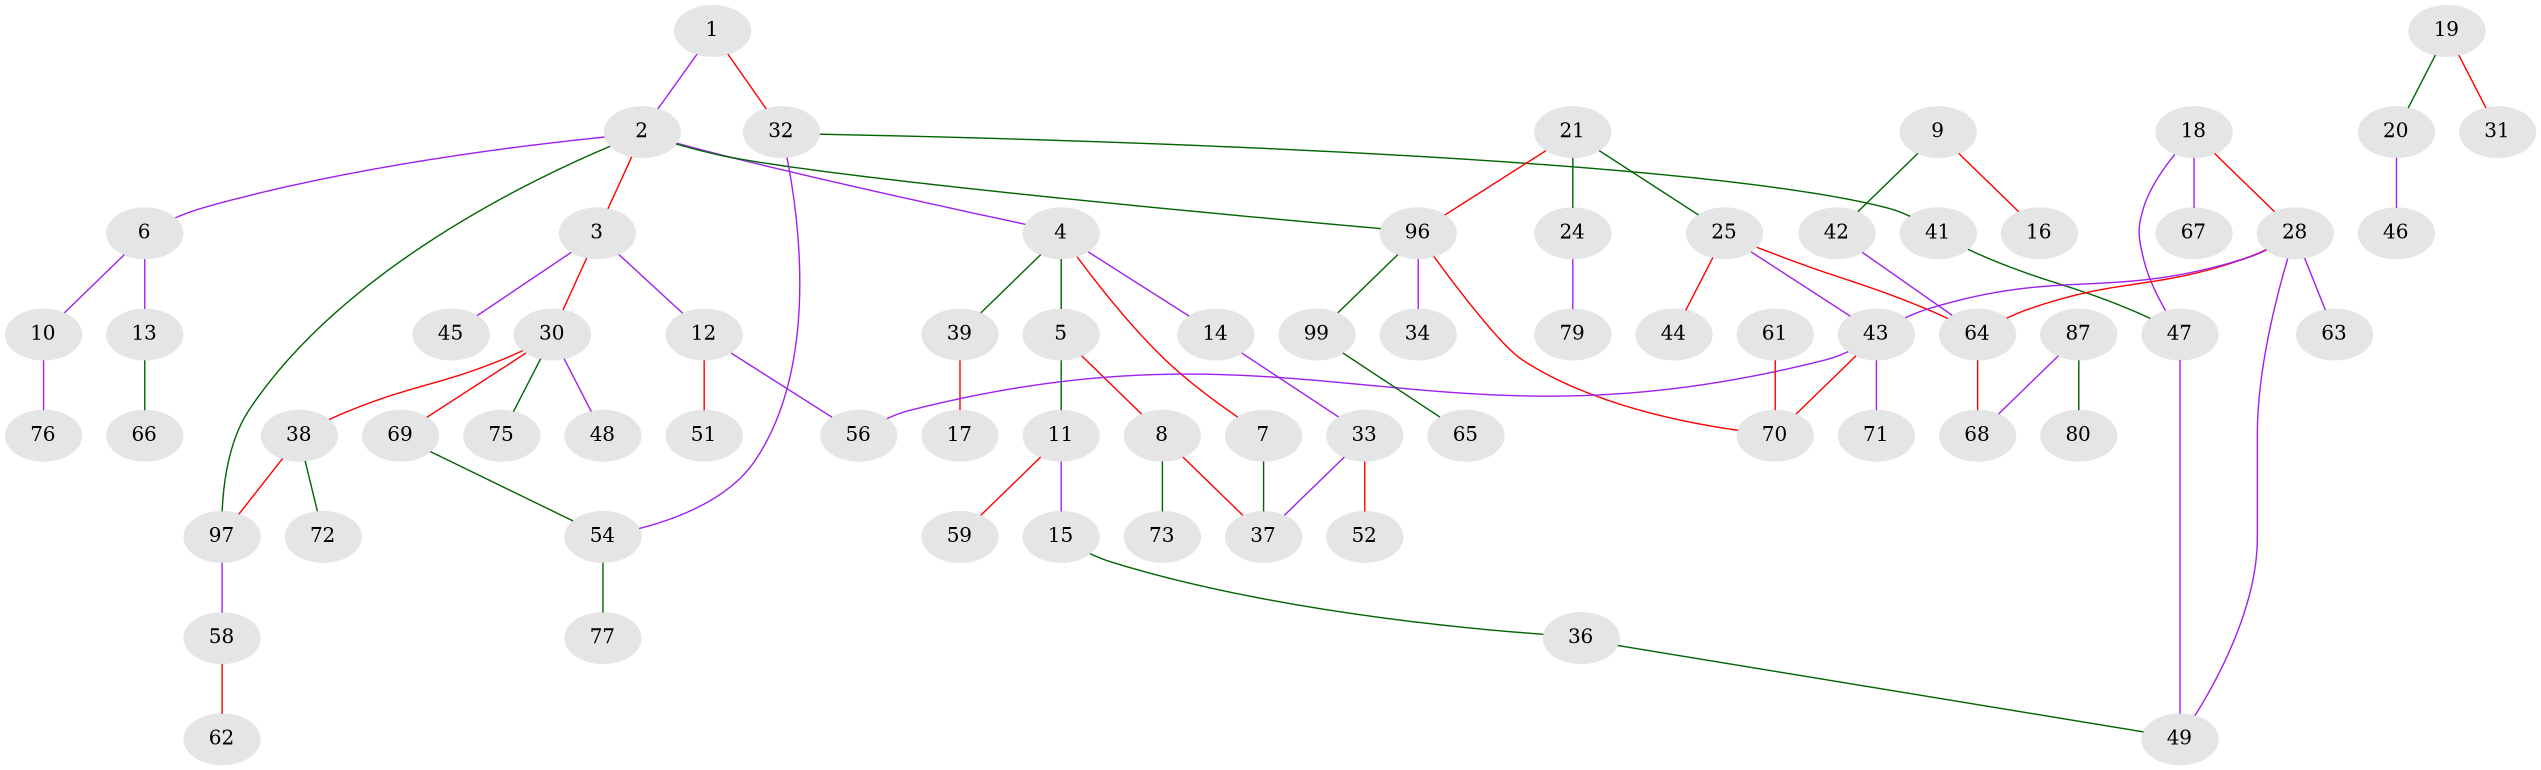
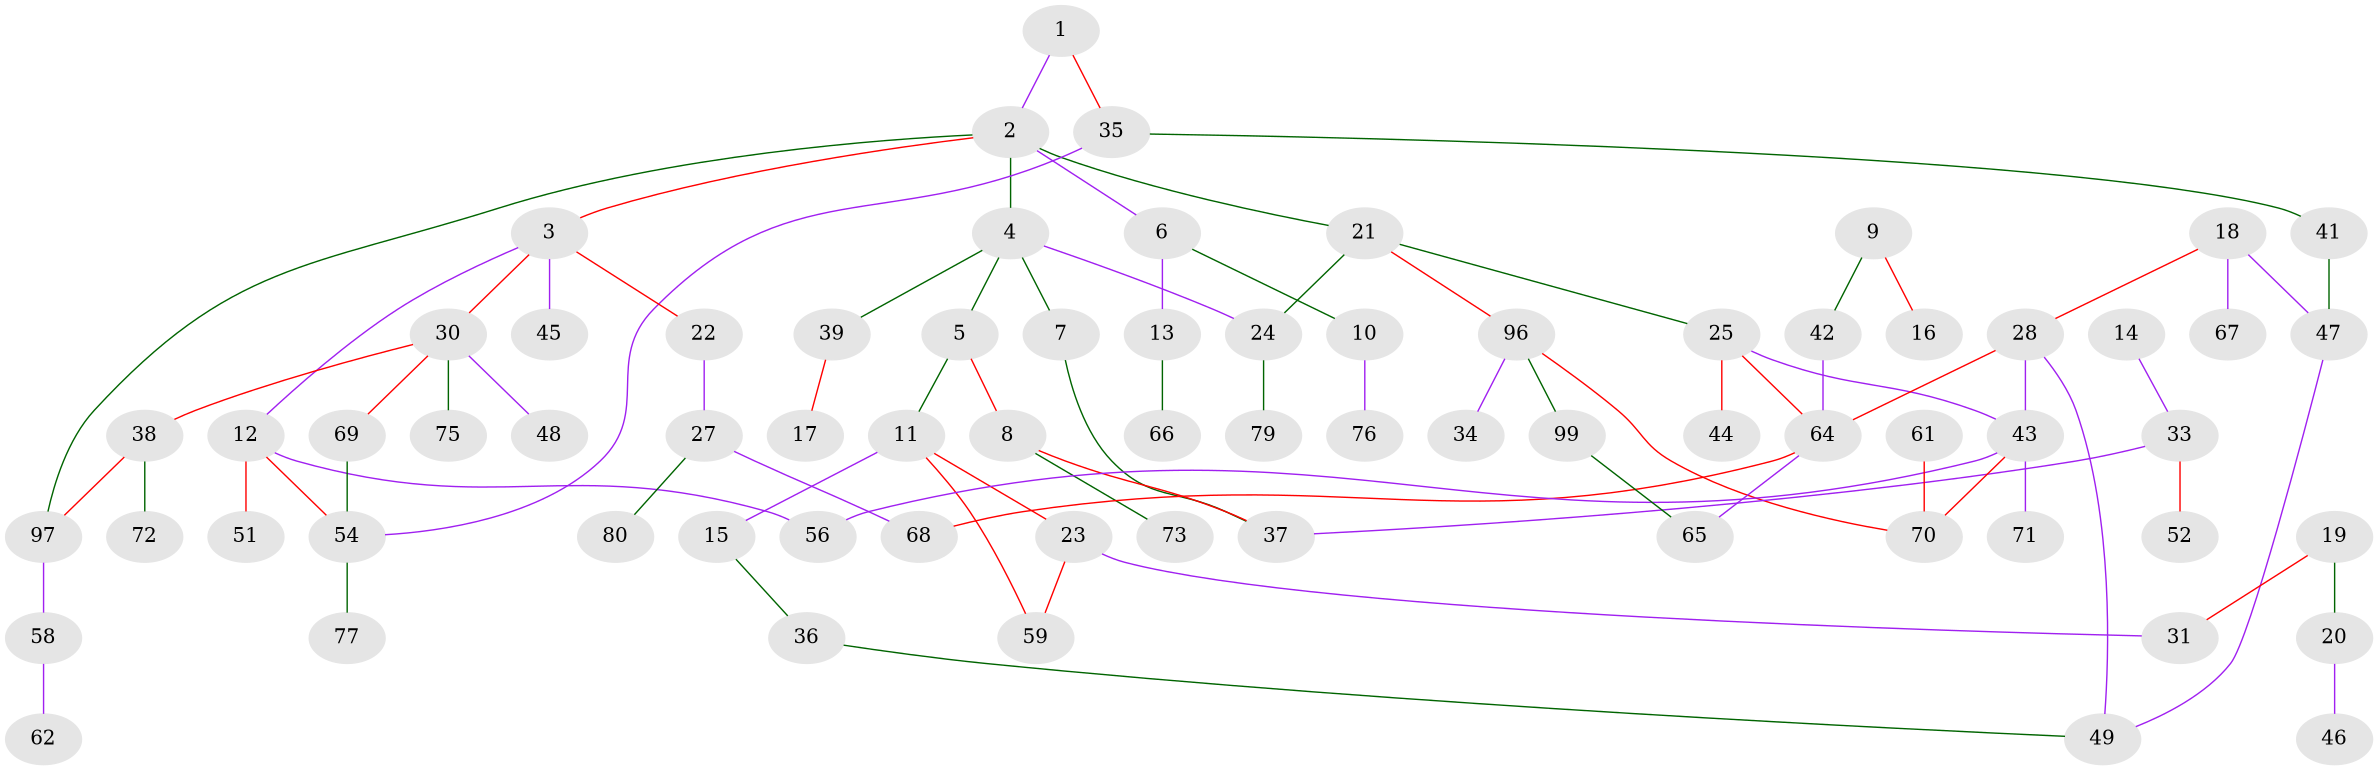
node "32": label "32" -> "35"
edge "2" -- "4": color purple -> darkgreen
edge "2" -- "96": now "2" -- "21"
edge "6" -- "10": color purple -> darkgreen
edge "4" -- "14": now "4" -- "24"
edge "24" -- "79": color purple -> darkgreen
node "22": added
node "87": label "87" -> "27"
node "63": removed
edge "4" -- "7": color red -> darkgreen
edge "12" -- "54": added
edge "64" -- "65": added
node "23": added
edge "58" -- "62": color red -> purple
